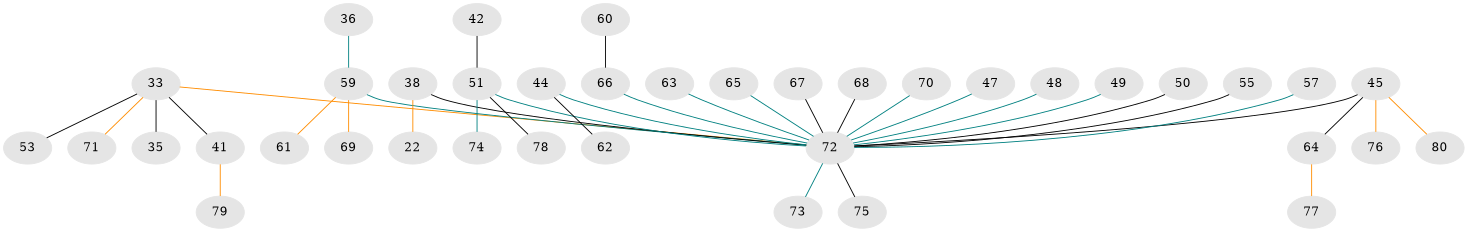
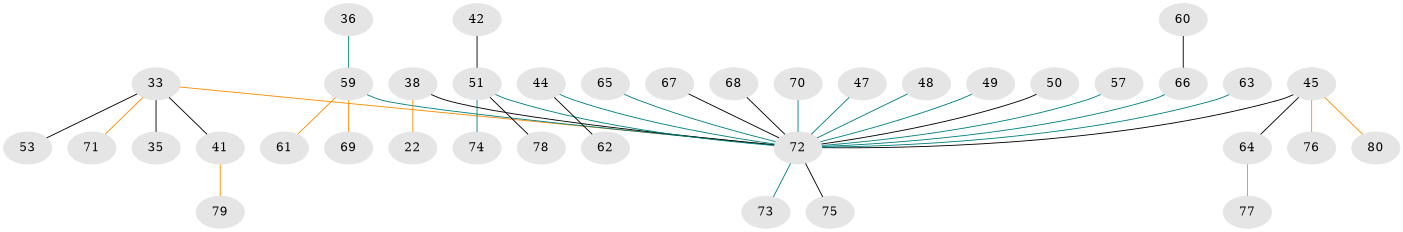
node "55": removed
